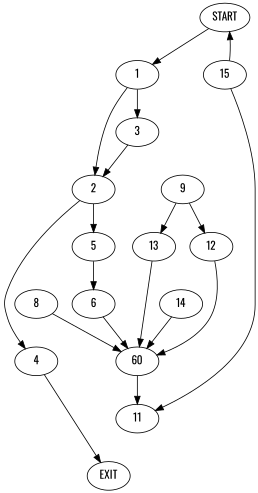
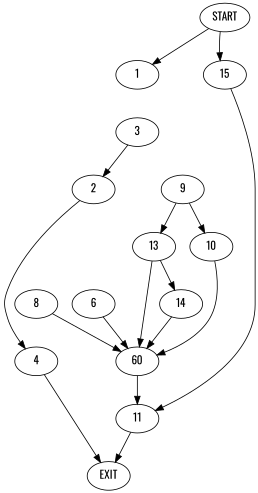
edge "15" -> "START": reversed
edge "1" -> "3": removed
edge "1" -> "2": removed
node "5": removed
node "12": label "12" -> "10"
edge "13" -> "14": added
edge "11" -> "EXIT": added
